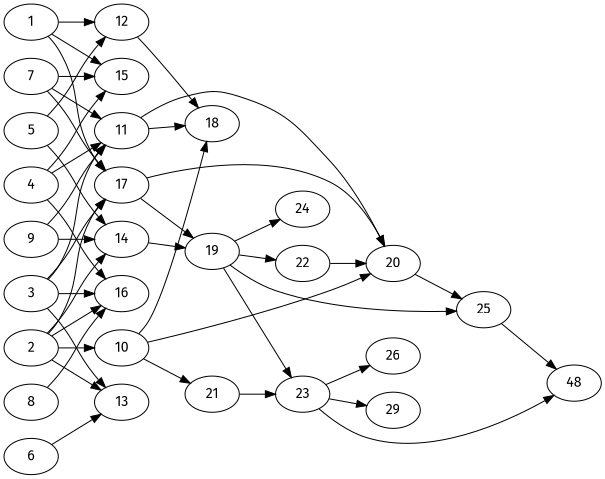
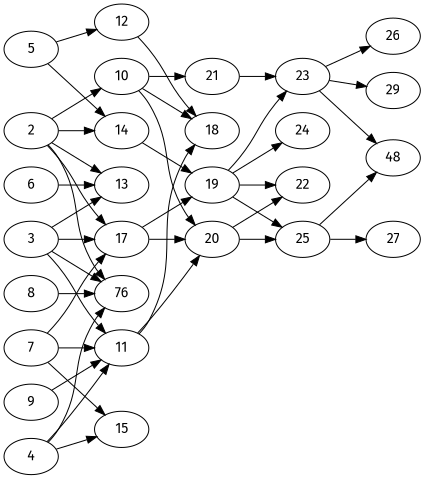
node "1": removed
edge "9" -> "14": removed
node "27": added
edge "22" -> "20": reversed
node "16": label "16" -> "76"
